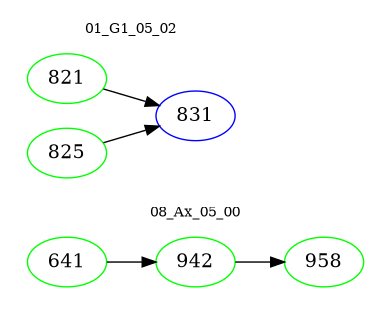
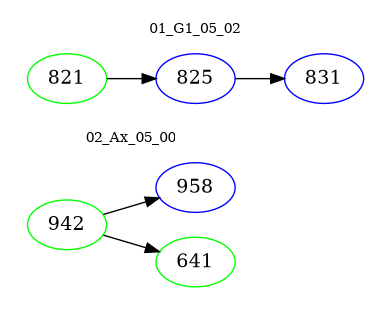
edge "821" -> "831": now "821" -> "825"
node "825": color green -> blue
cluster "08_Ax_05_00": label "08_Ax_05_00" -> "02_Ax_05_00"
edge "641" -> "942": reversed
node "958": color green -> blue
